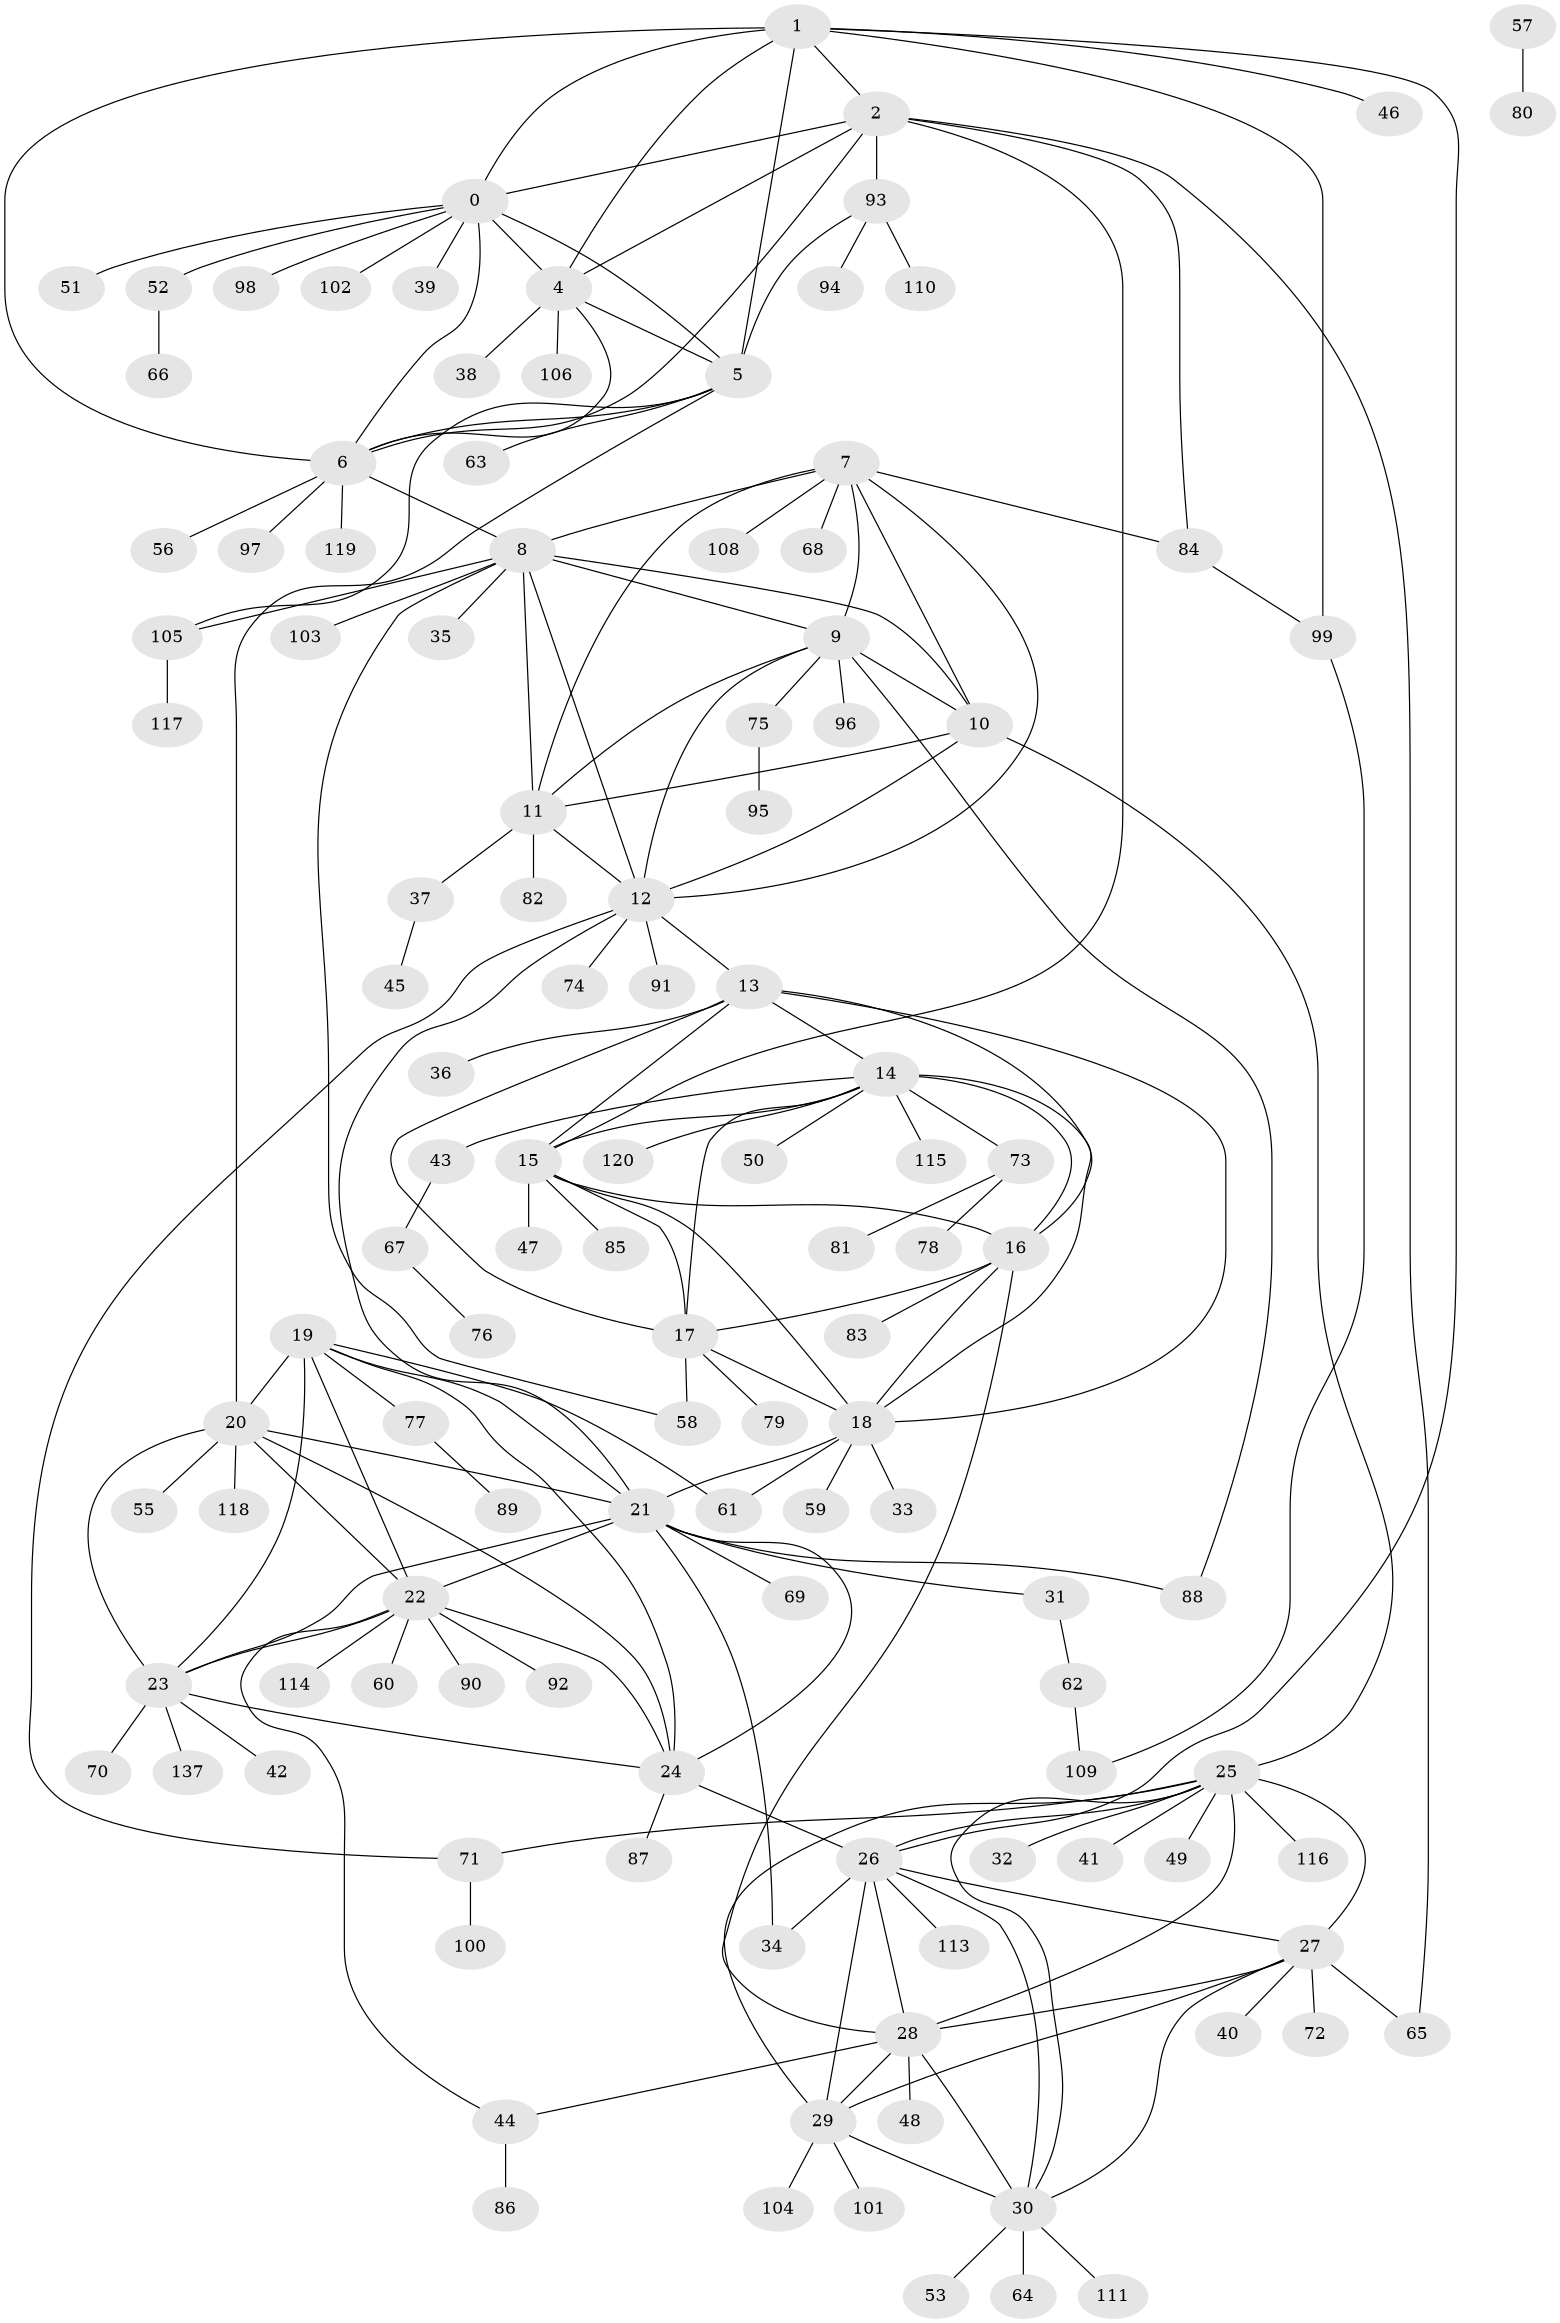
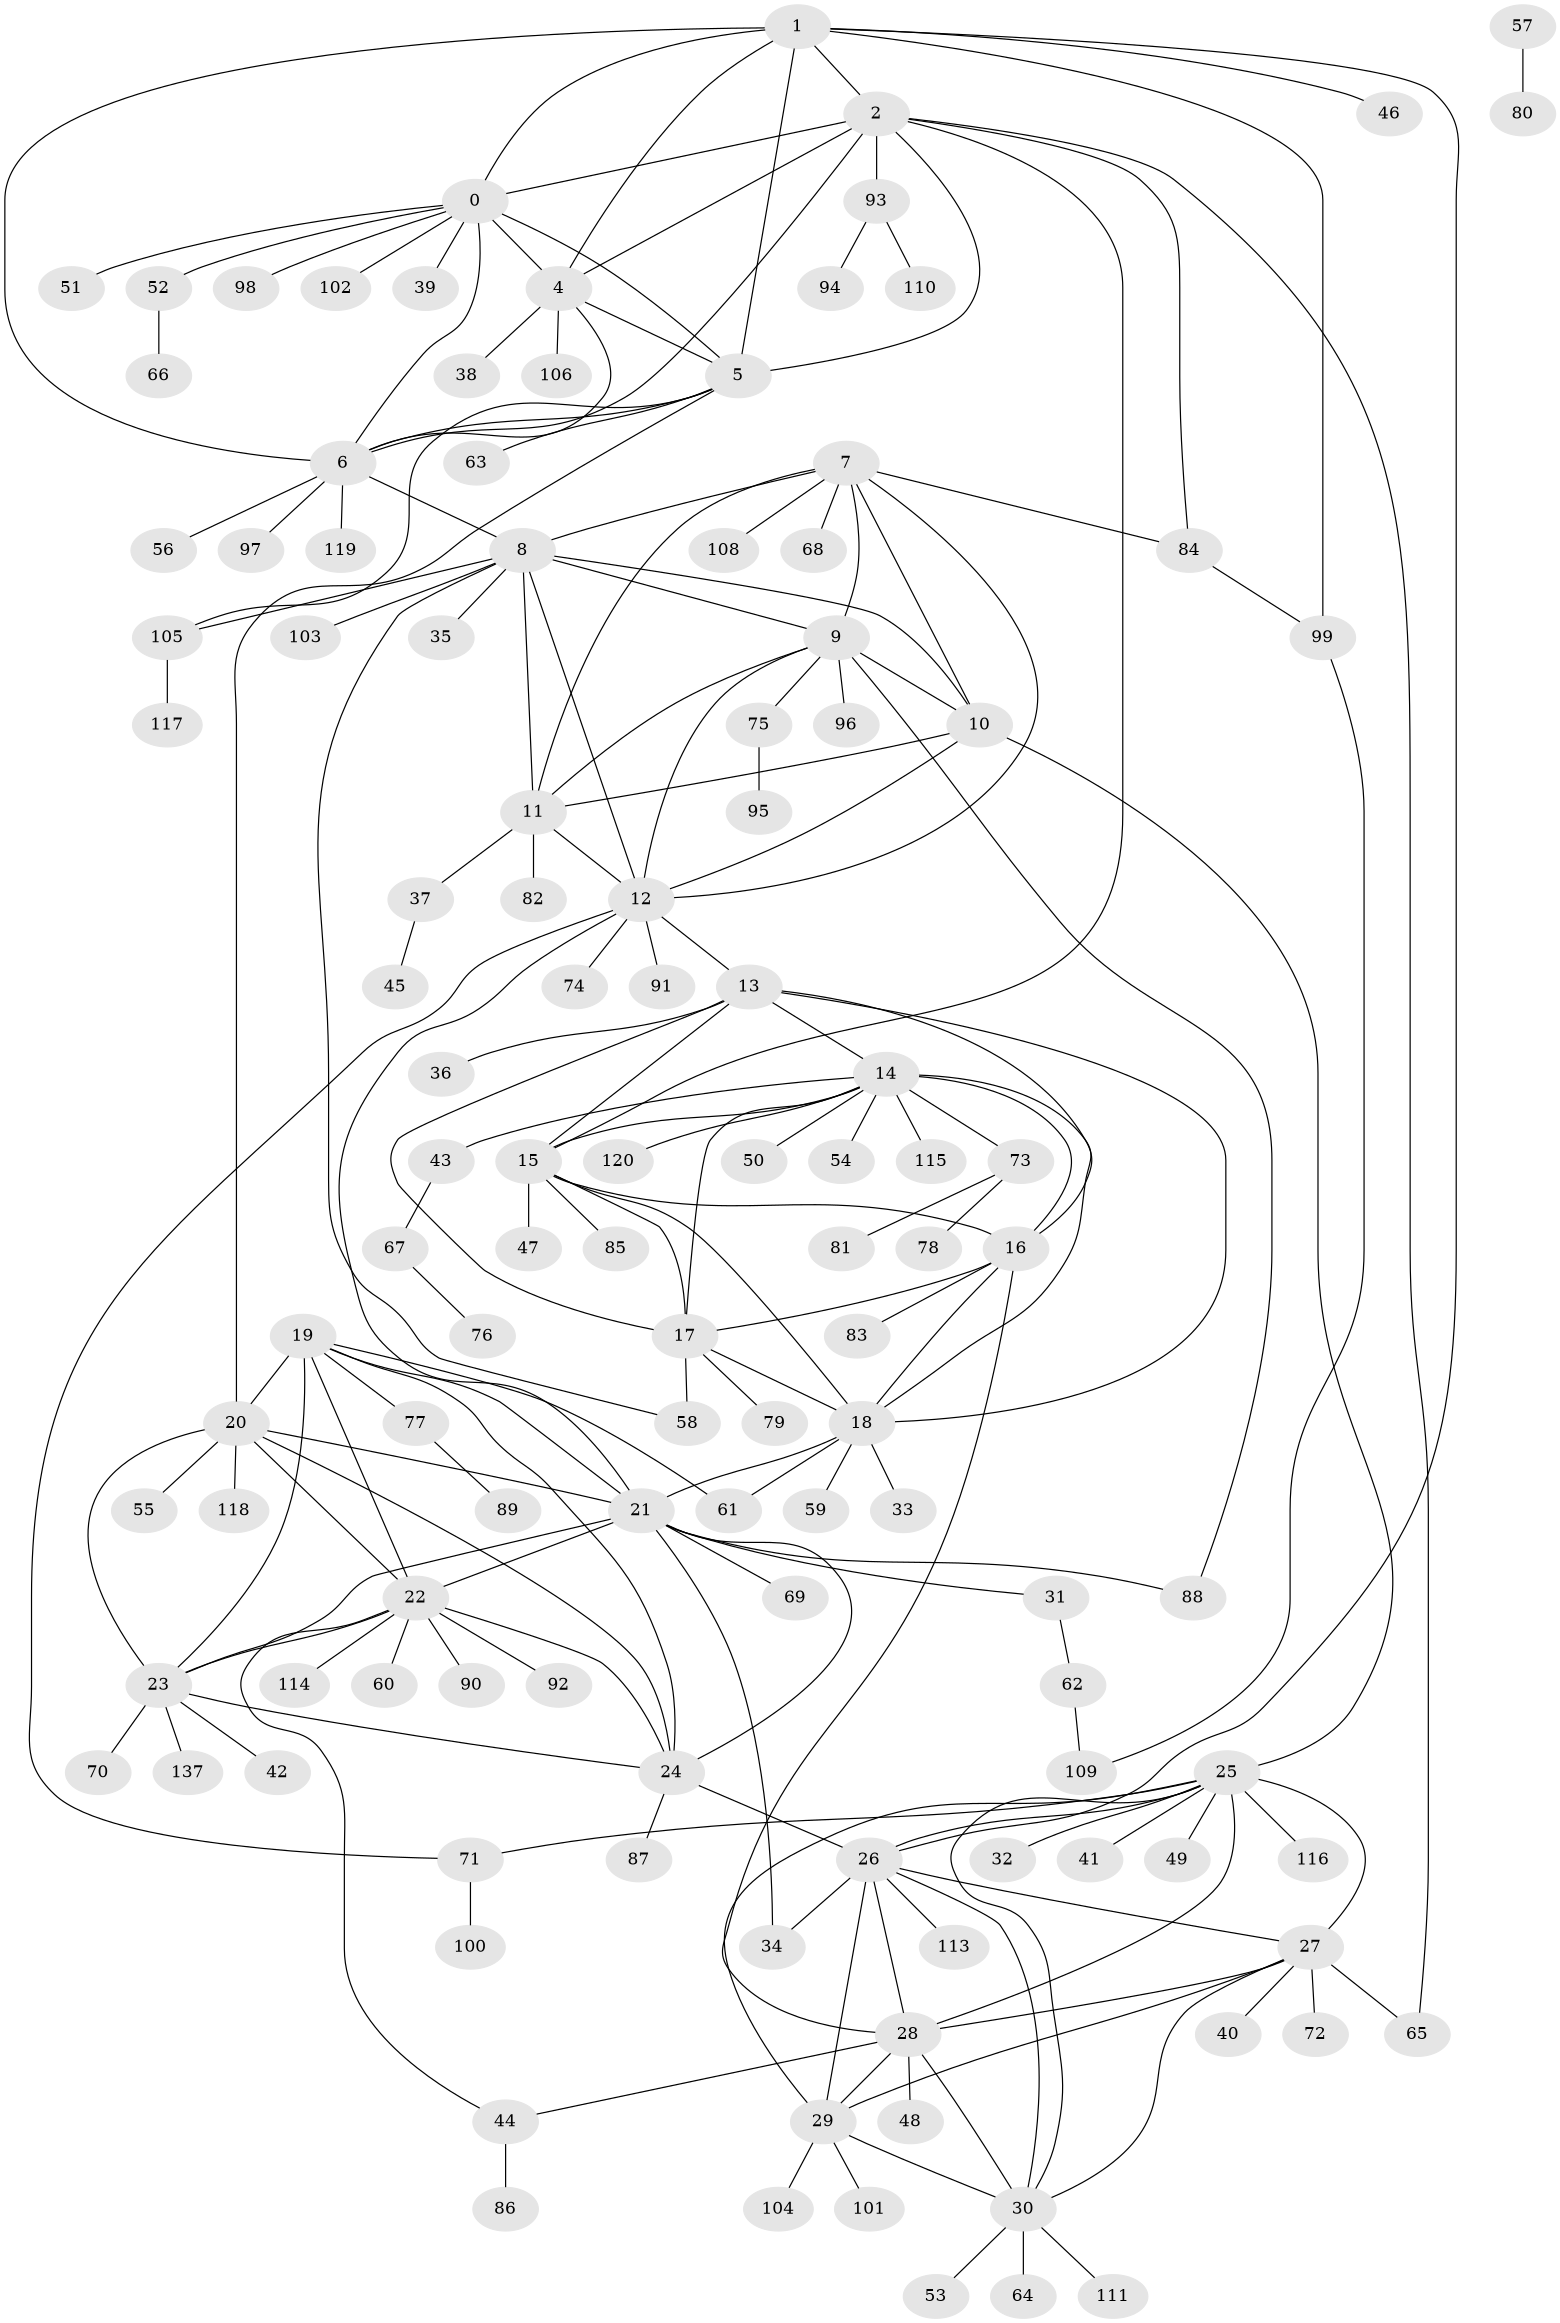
edge "93" -- "5": now "2" -- "5"
node "54": added
